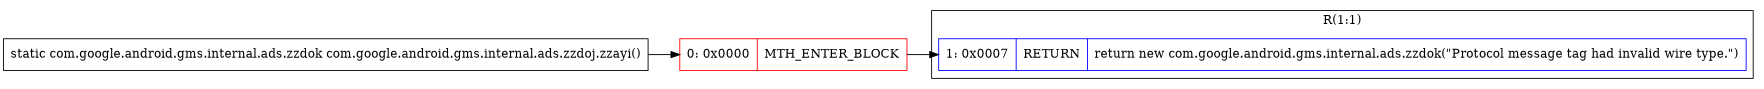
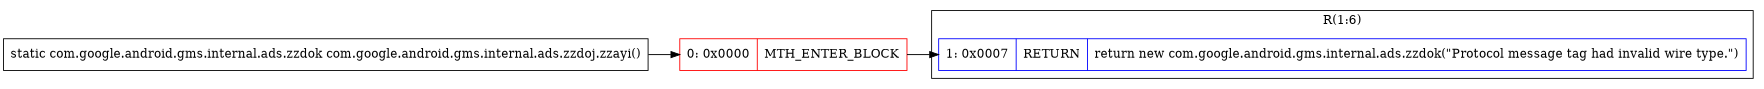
cluster "R(1:1)": label "R(1:1)" -> "R(1:6)"
